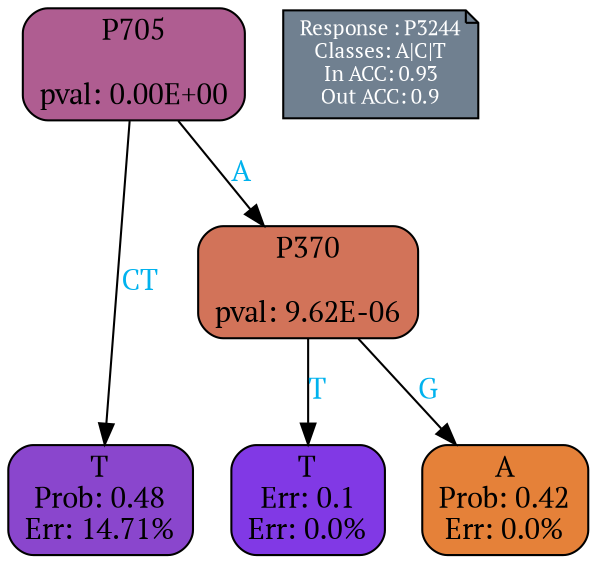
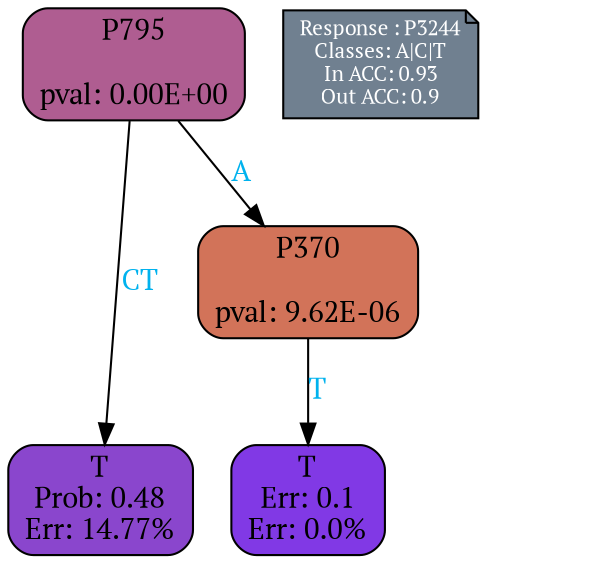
node "P705 pval: 0.00E+00": label "P705 pval: 0.00E+00" -> "P795 pval: 0.00E+00"
node "T Prob: 0.48 Err: 14.71%": label "T Prob: 0.48 Err: 14.71%" -> "T Prob: 0.48 Err: 14.77%"
node "A Prob: 0.42 Err: 0.0%": removed
